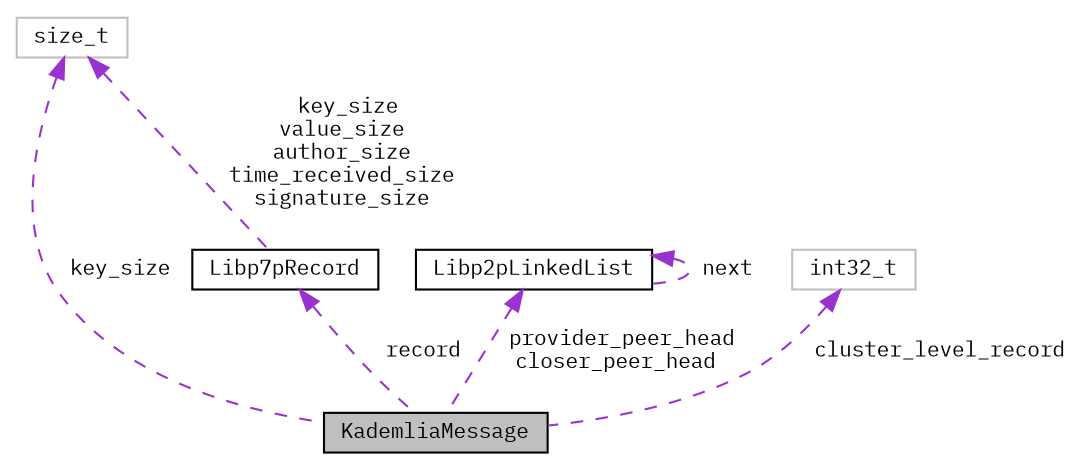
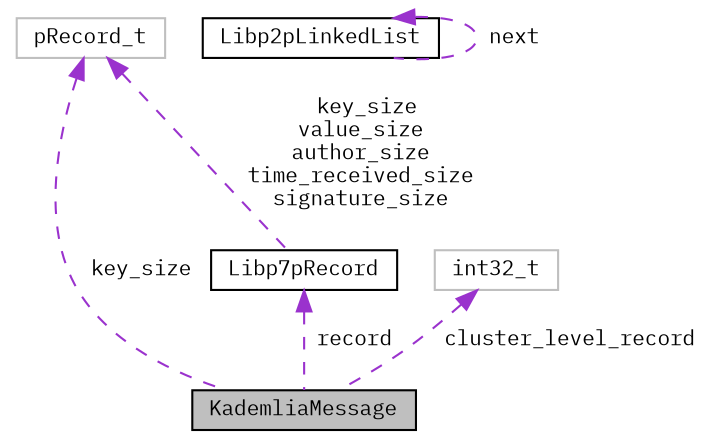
node "size_t": label "size_t" -> "pRecord_t"
edge "KademliaMessage" -> "Libp2pLinkedList": removed, label "provider_peer_head closer_peer_head"
